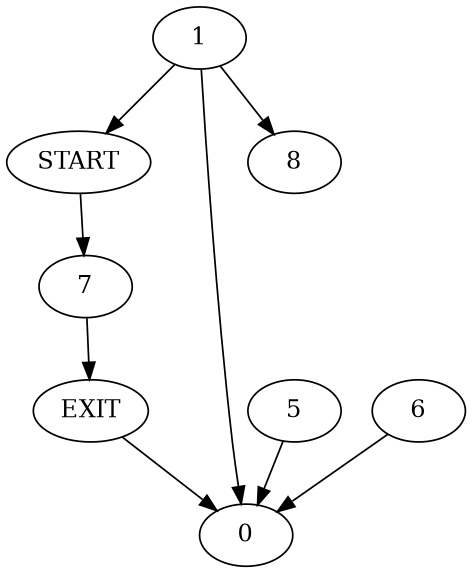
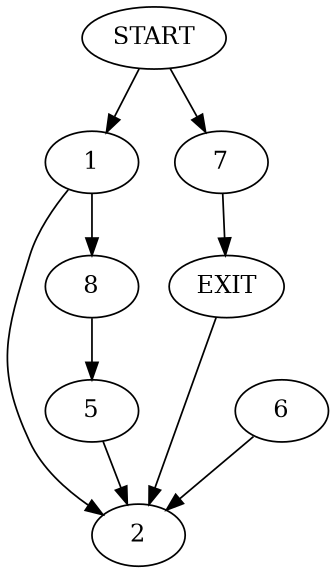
edge "1" -> "START": reversed
edge "8" -> "5": added
node "0": label "0" -> "2"
